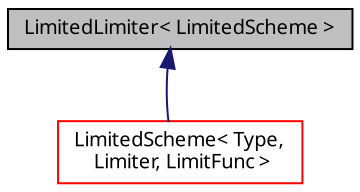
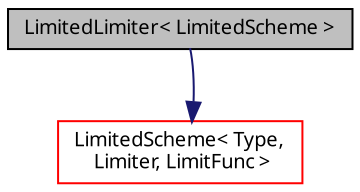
edge "LimitedScheme< Type, Limiter, LimitFunc >" -> "LimitedLimiter< LimitedScheme >": reversed
